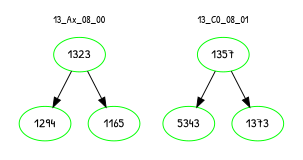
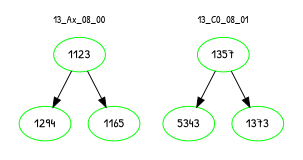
node "1323": label "1323" -> "1123"
